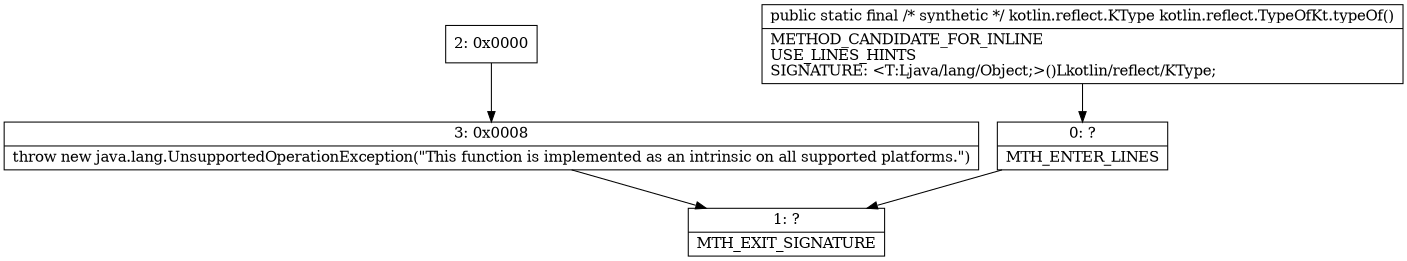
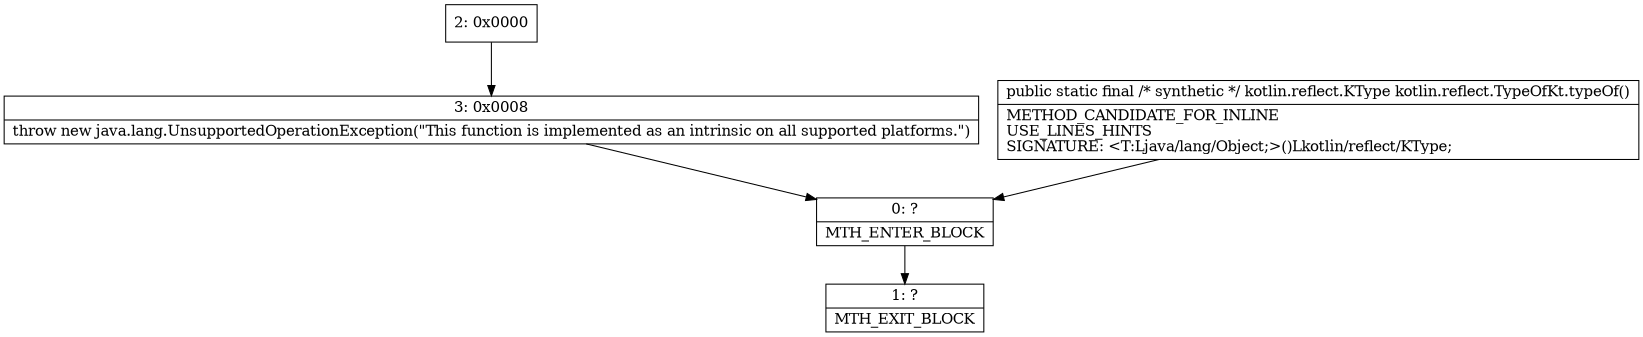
node "0: ?": text "MTH_ENTER_LINES" -> "MTH_ENTER_BLOCK"
edge "3: 0x0008" -> "1: ?": now "3: 0x0008" -> "0: ?"
node "1: ?": text "MTH_EXIT_SIGNATURE" -> "MTH_EXIT_BLOCK"
